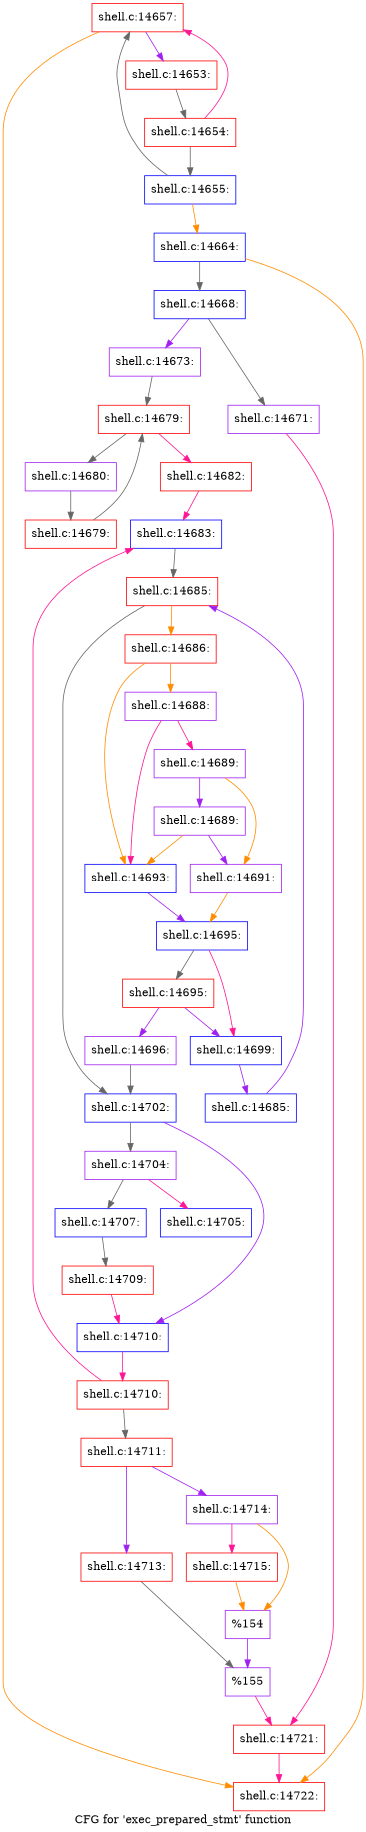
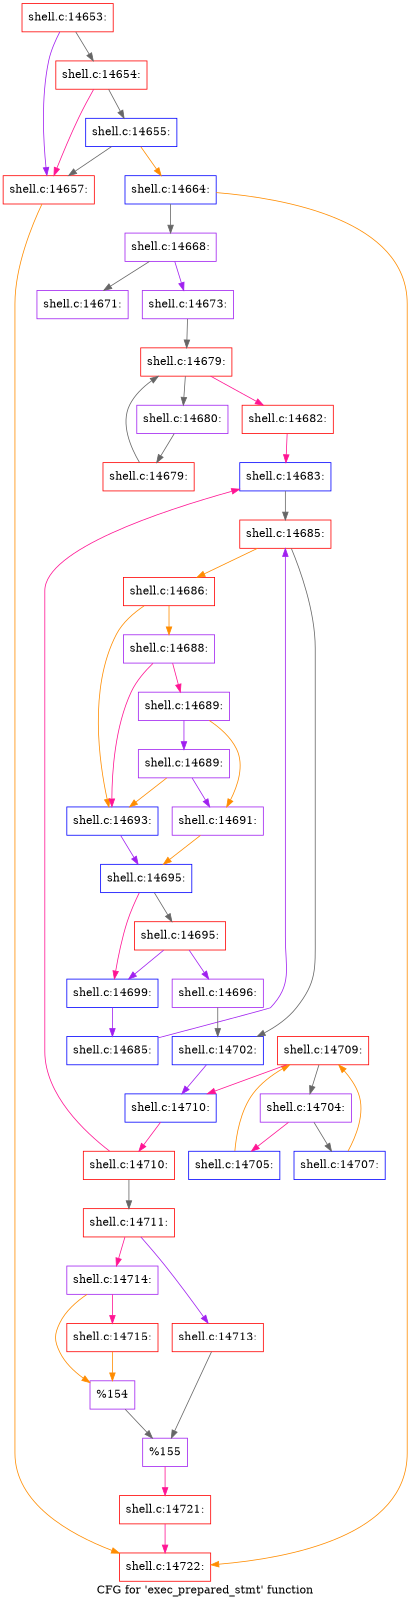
edge "shell.c:14657:" -> "shell.c:14653:": reversed
node "shell.c:14668:": color blue -> purple
edge "shell.c:14671:" -> "shell.c:14721:": removed
edge "shell.c:14705:" -> "shell.c:14709:": added
edge "shell.c:14702:" -> "shell.c:14704:": now "shell.c:14709:" -> "shell.c:14704:"
edge "shell.c:14707:" -> "shell.c:14709:": color gray40 -> darkorange
edge "shell.c:14711:" -> "shell.c:14714:": color purple -> deeppink
edge "%154" -> "%155": color purple -> gray40
